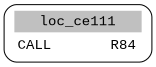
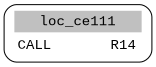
node "loc_ce111": text "CALL       R84" -> "CALL       R14"
